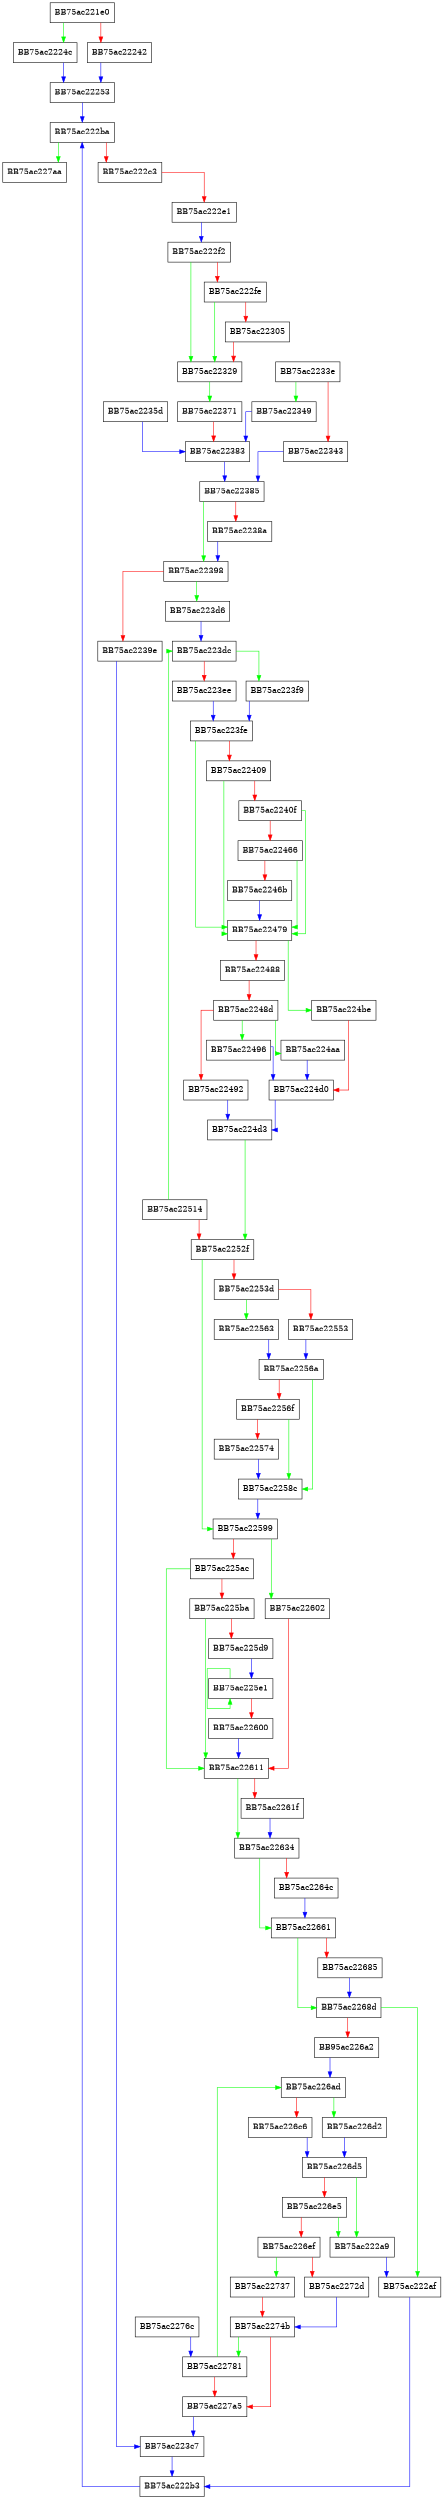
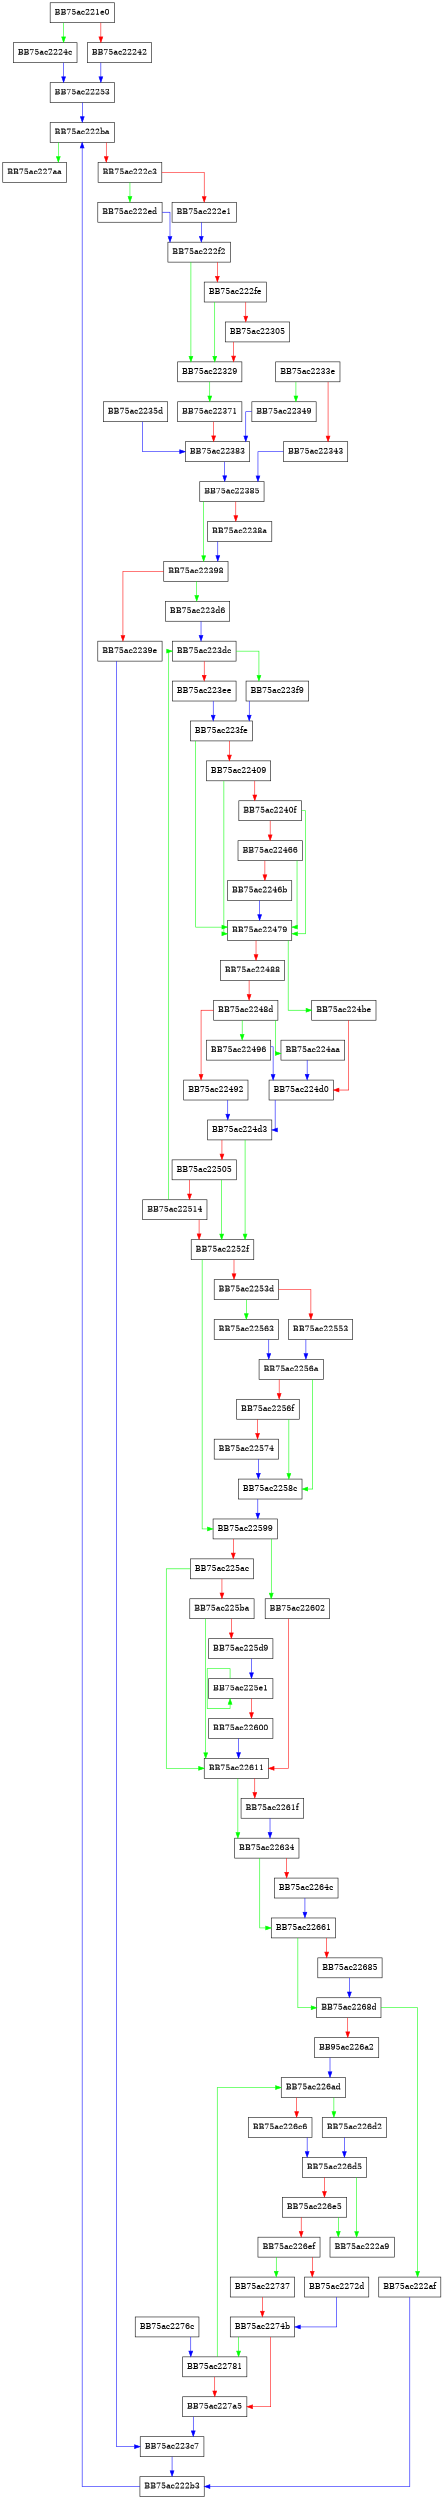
node "BB75ac222ed": added
node "BB75ac22505": added
edge "BB75ac222a9" -> "BB75ac222af": removed
